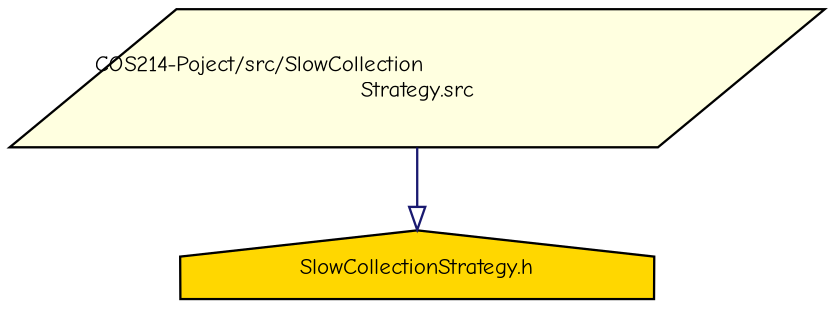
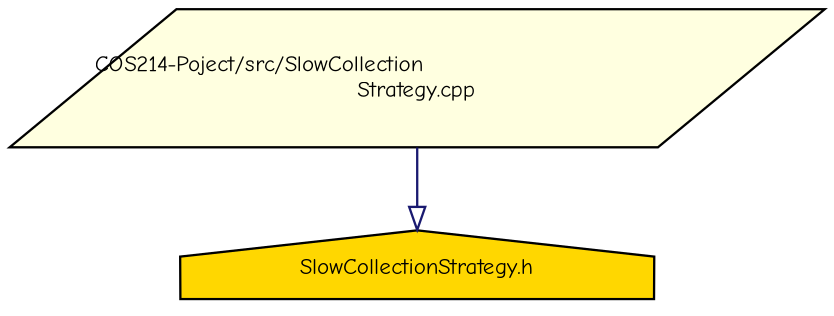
node "COS214-Poject/src/SlowCollection Strategy.src": label "COS214-Poject/src/SlowCollection Strategy.src" -> "COS214-Poject/src/SlowCollection Strategy.cpp"
